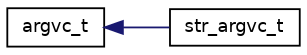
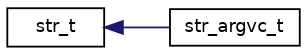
node "argvc_t": label "argvc_t" -> "str_t"
